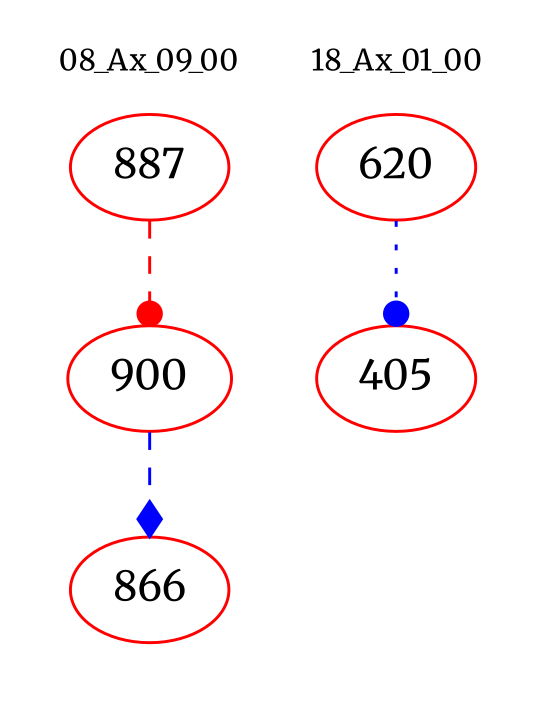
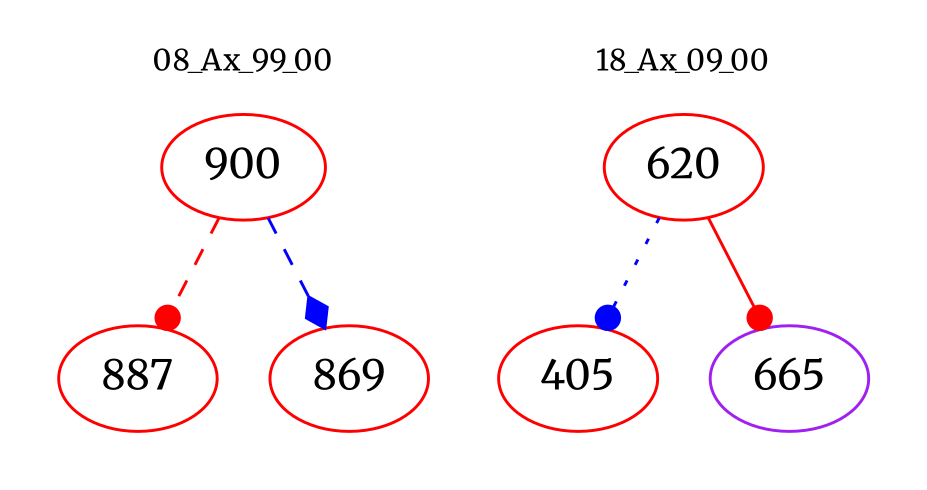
cluster "08_Ax_09_00": label "08_Ax_09_00" -> "08_Ax_99_00"
cluster "18_Ax_01_00": label "18_Ax_01_00" -> "18_Ax_09_00"
edge "887" -> "900": reversed
node "665": added
node "866": label "866" -> "869"
